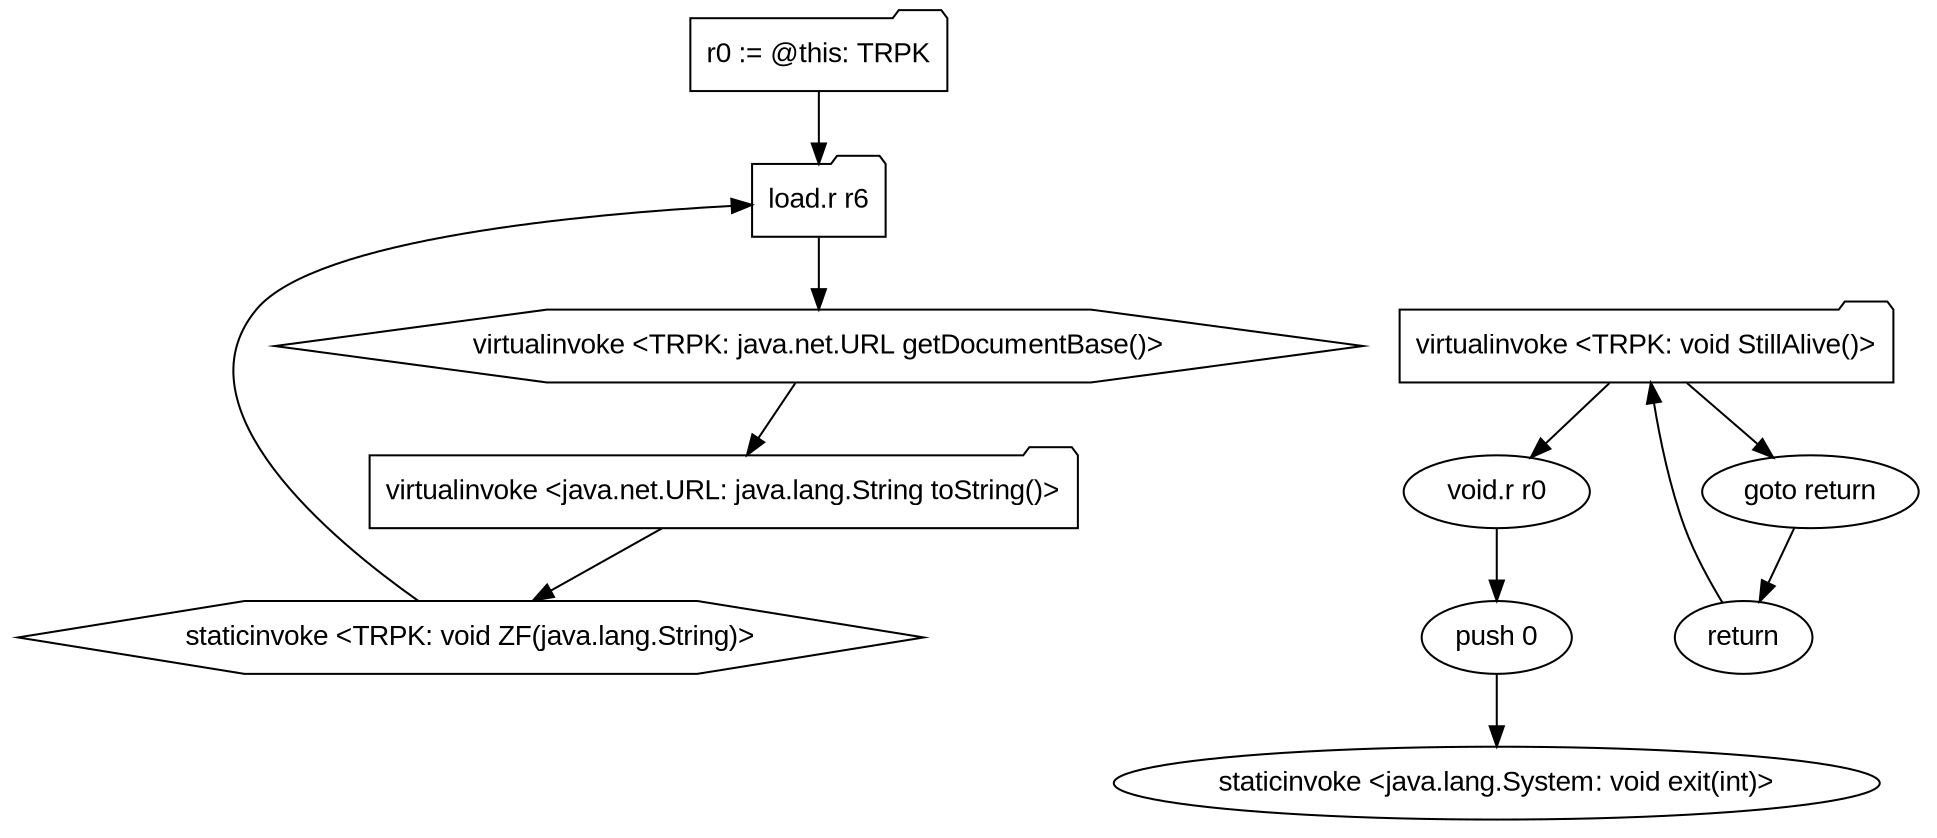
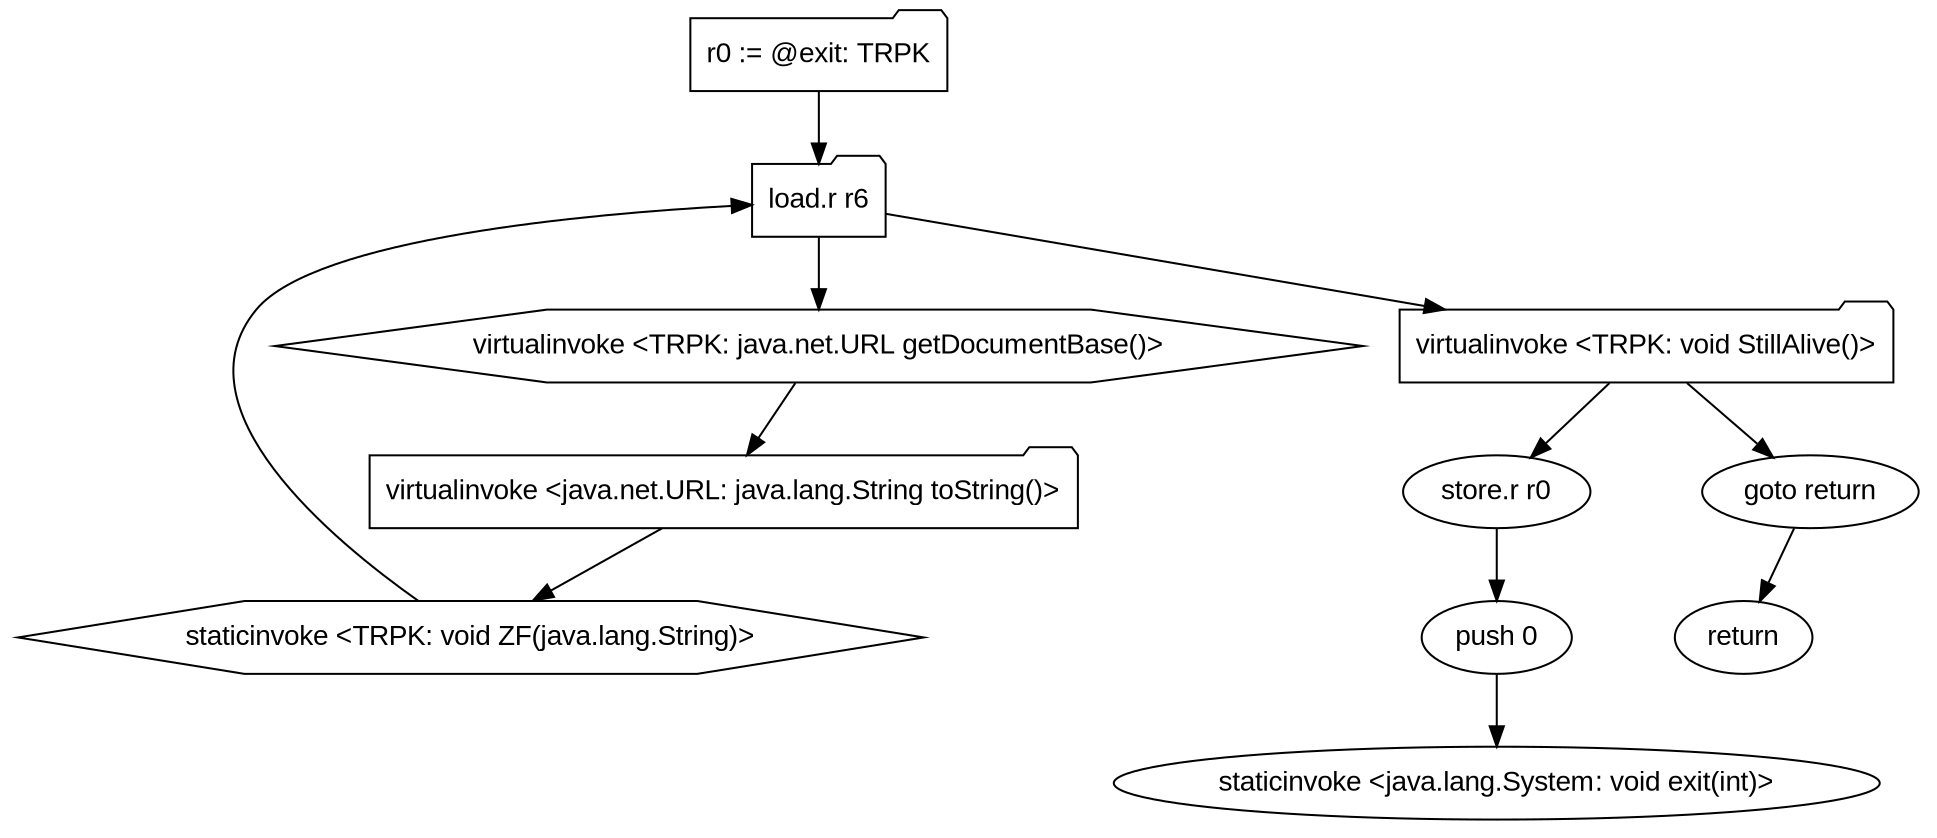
node "r0 := @this: TRPK": label "r0 := @this: TRPK" -> "r0 := @exit: TRPK"
node "void.r r0": label "void.r r0" -> "store.r r0"
edge "return" -> "virtualinvoke <TRPK: void StillAlive()>": now "load.r r6" -> "virtualinvoke <TRPK: void StillAlive()>"
